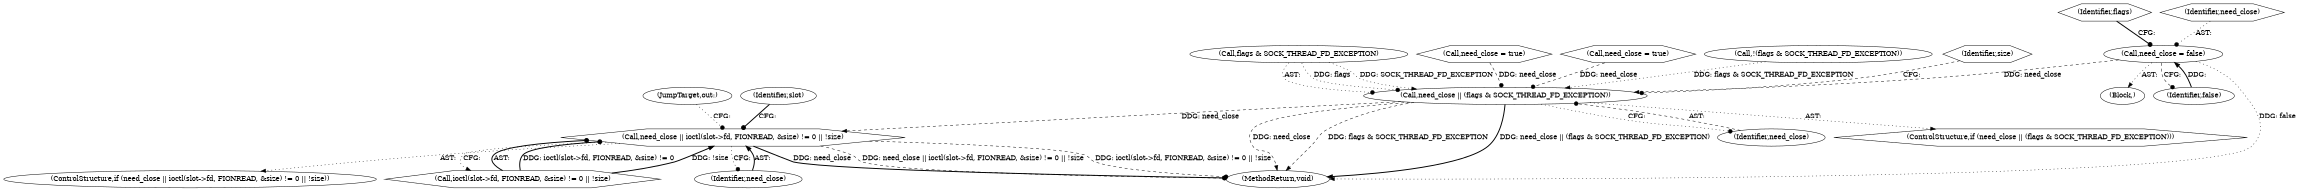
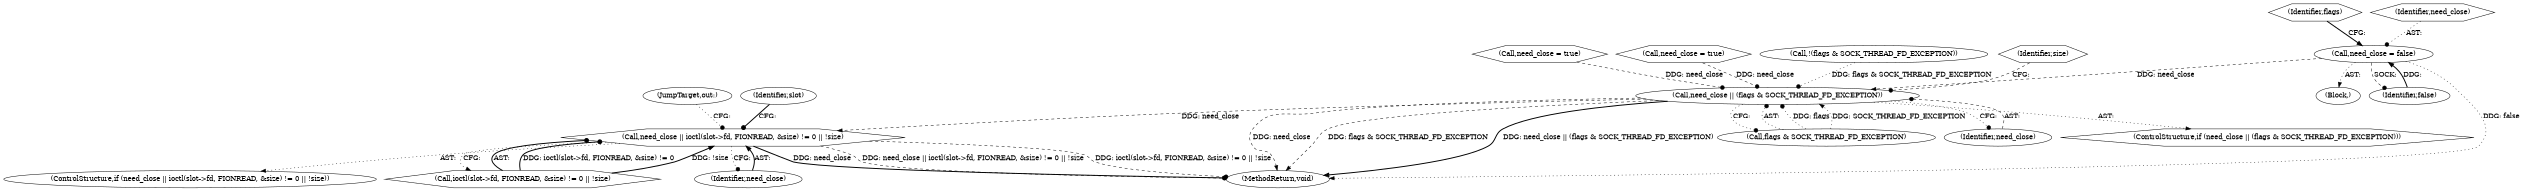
edge "(Identifier,flags)" -> "(Call,need_close = false)": arrowhead dot -> normal
edge "(Call,!(flags & SOCK_THREAD_FD_EXCEPTION))" -> "(Call,need_close || (flags & SOCK_THREAD_FD_EXCEPTION))": arrowhead normal -> dot
edge "(Call,need_close = false)" -> "(Identifier,false)": label "CFG: " -> "SOCK: "
edge "(Call,need_close || (flags & SOCK_THREAD_FD_EXCEPTION))" -> "(Call,flags & SOCK_THREAD_FD_EXCEPTION)": added, label "CFG:"
